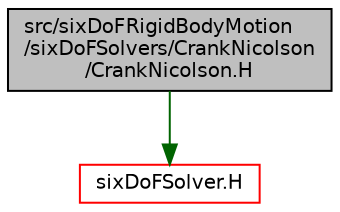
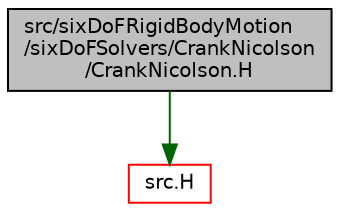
node "sixDoFSolver.H": label "sixDoFSolver.H" -> "src.H"
